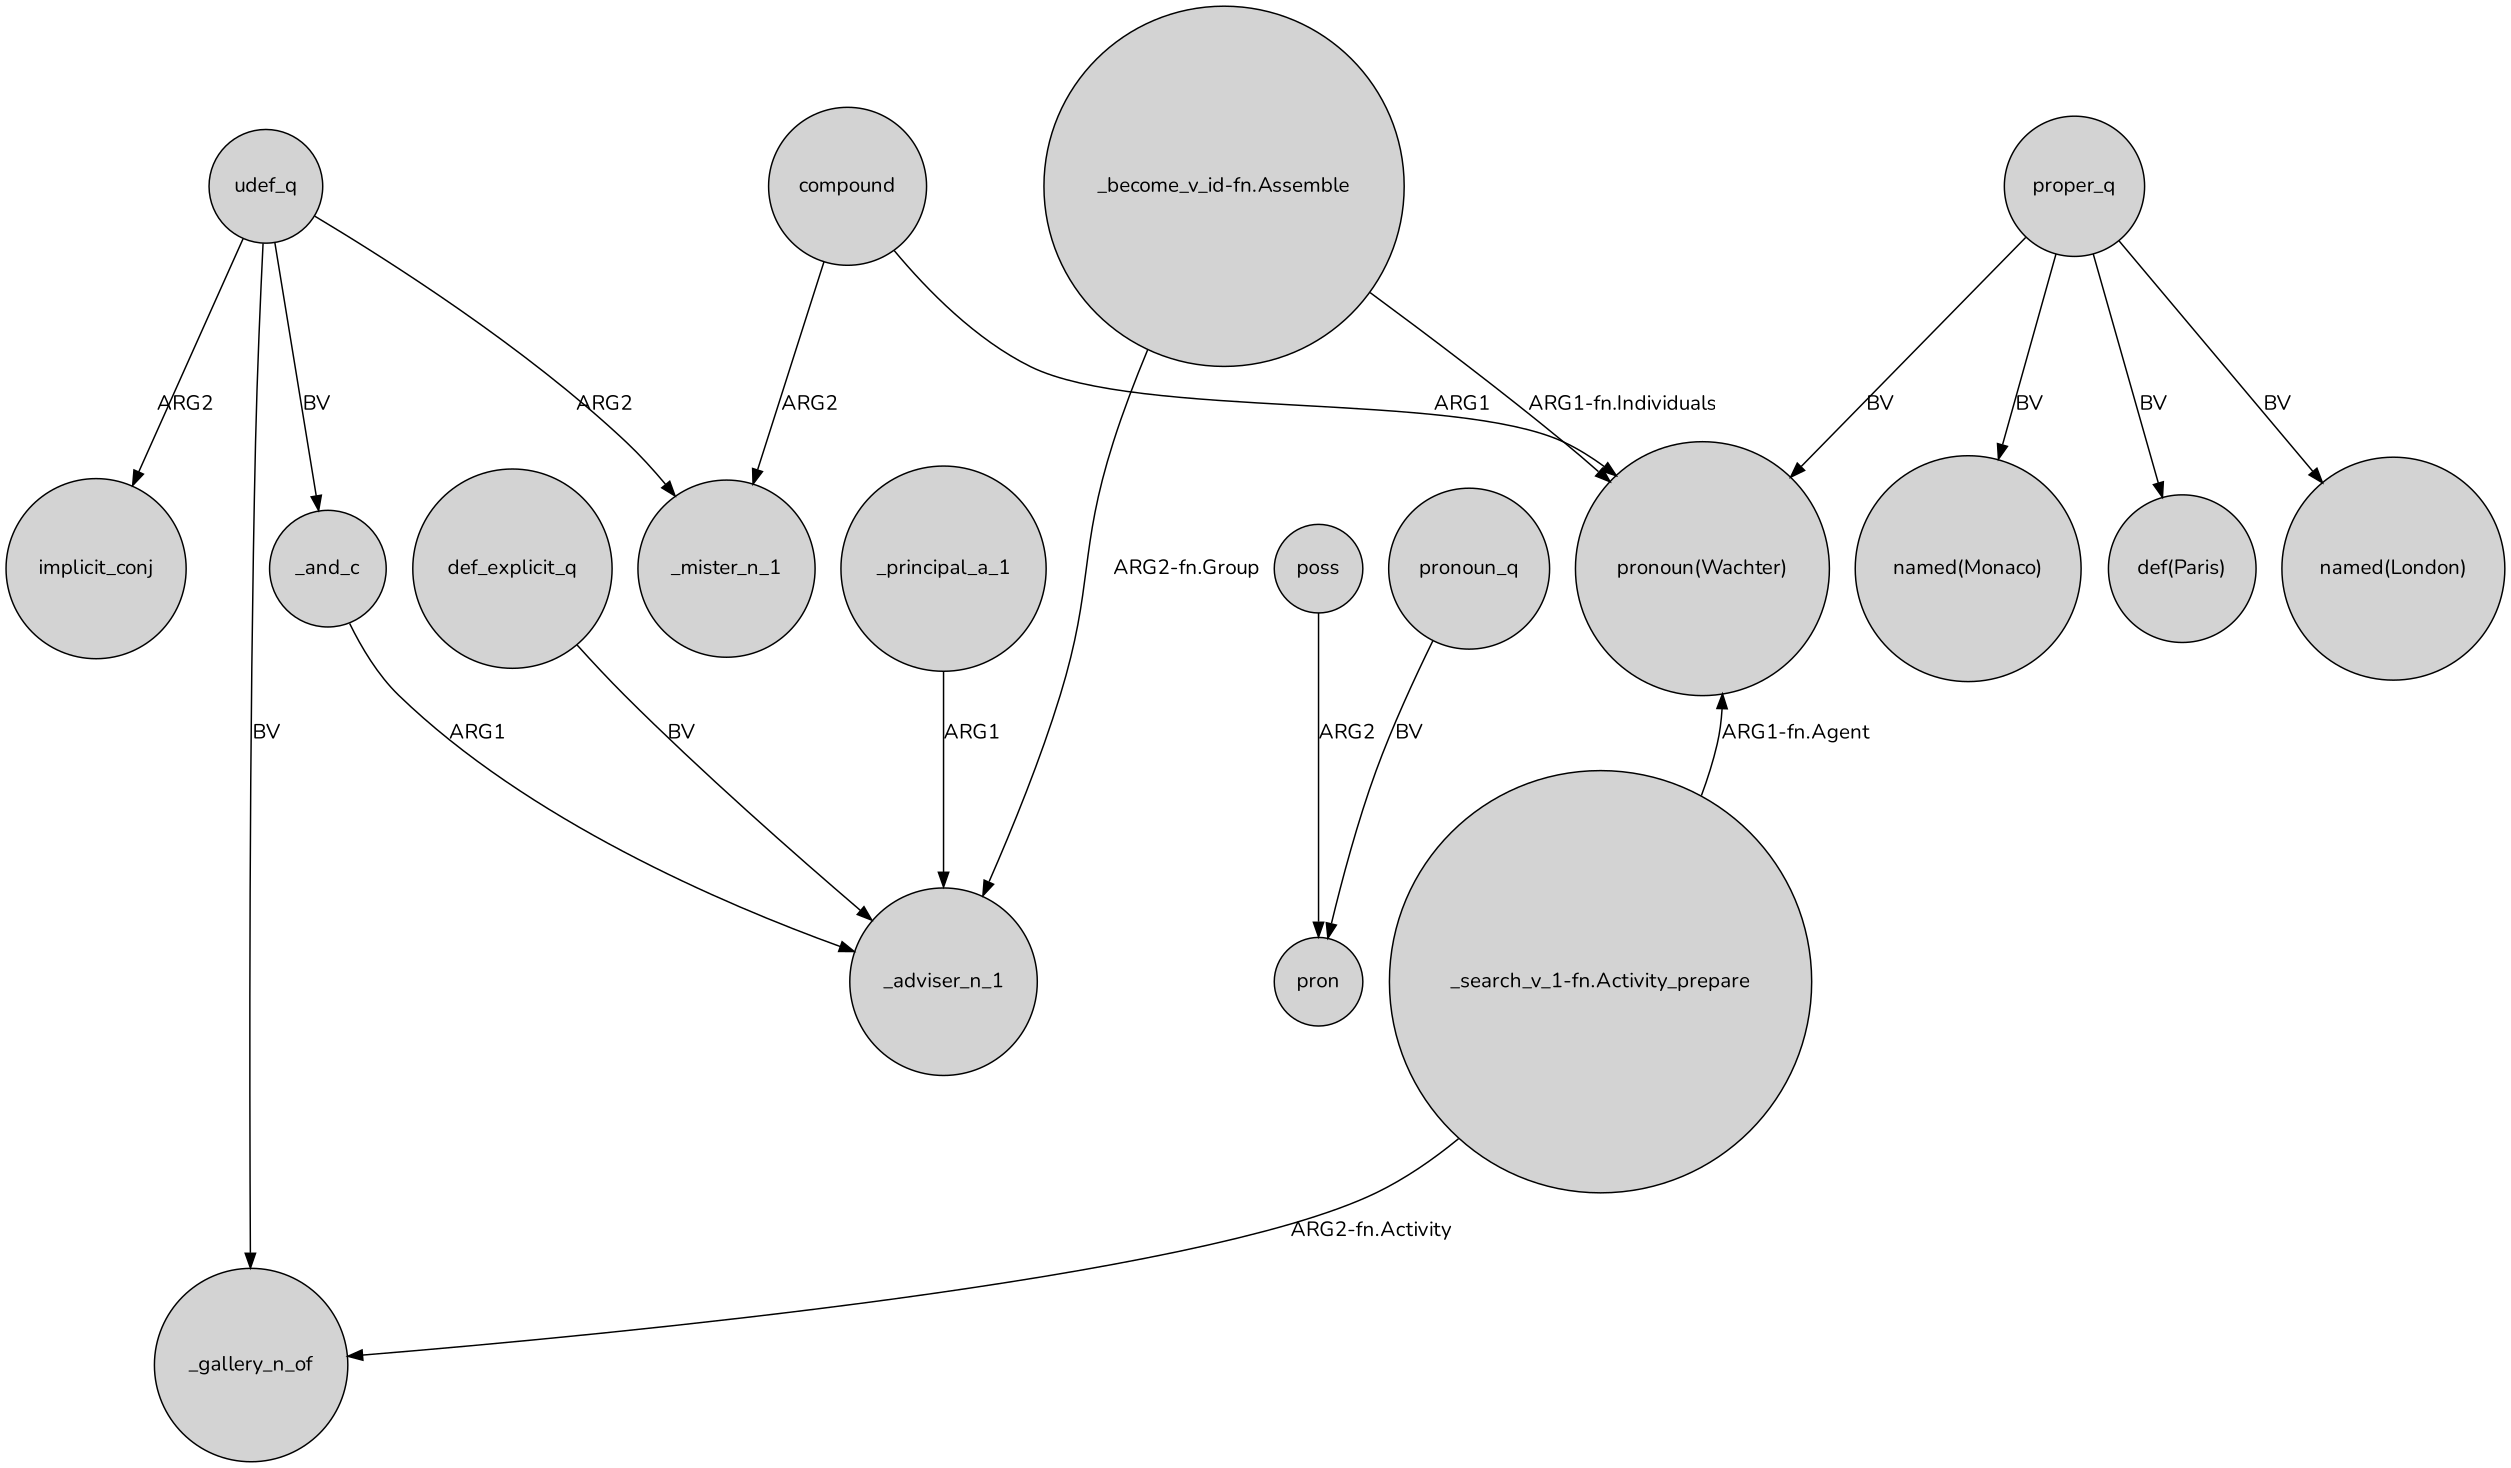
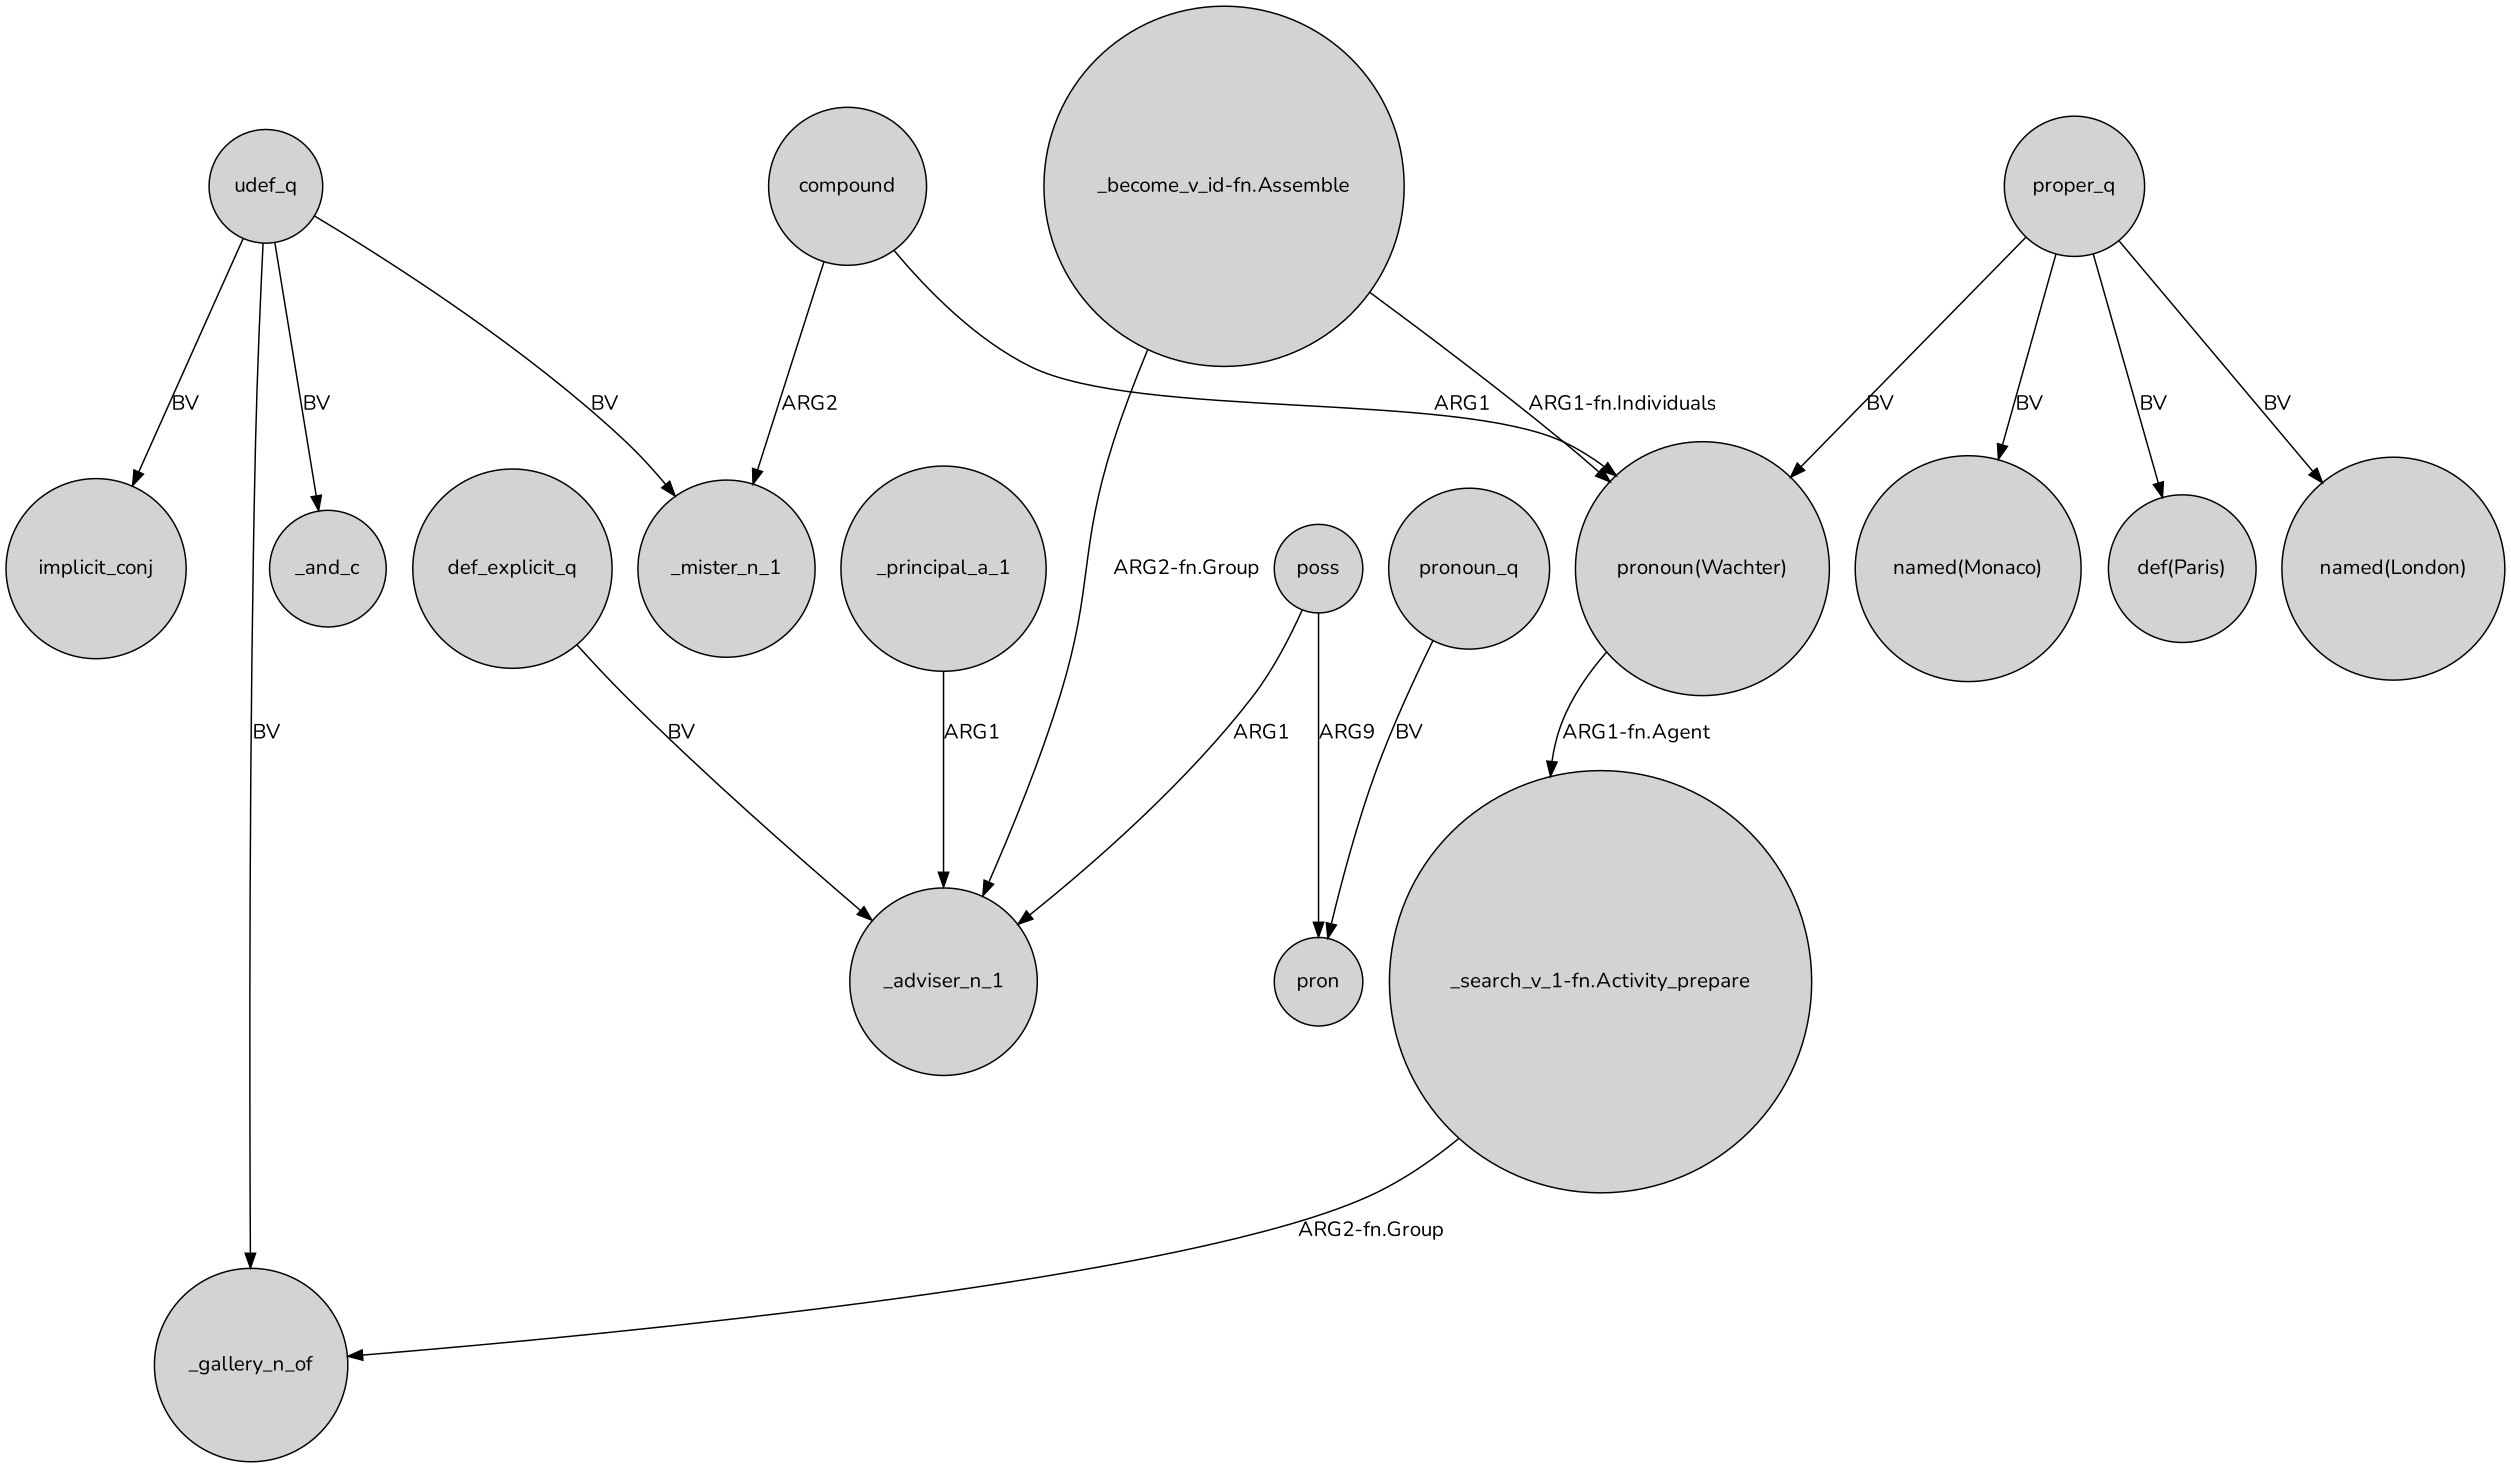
edge "udef_q" -> "implicit_conj": label "ARG2" -> "BV"
edge "udef_q" -> "_mister_n_1": label "ARG2" -> "BV"
edge "poss" -> "pron": label "ARG2" -> "ARG9"
edge "_search_v_1-fn.Activity_prepare" -> "pronoun(Wachter)": reversed
edge "_and_c" -> "_adviser_n_1": now "poss" -> "_adviser_n_1"
edge "_search_v_1-fn.Activity_prepare" -> "_gallery_n_of": label "ARG2-fn.Activity" -> "ARG2-fn.Group"
